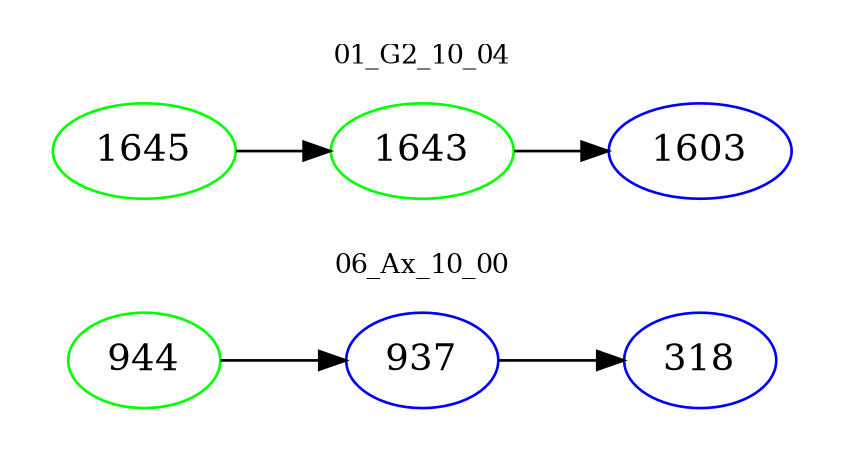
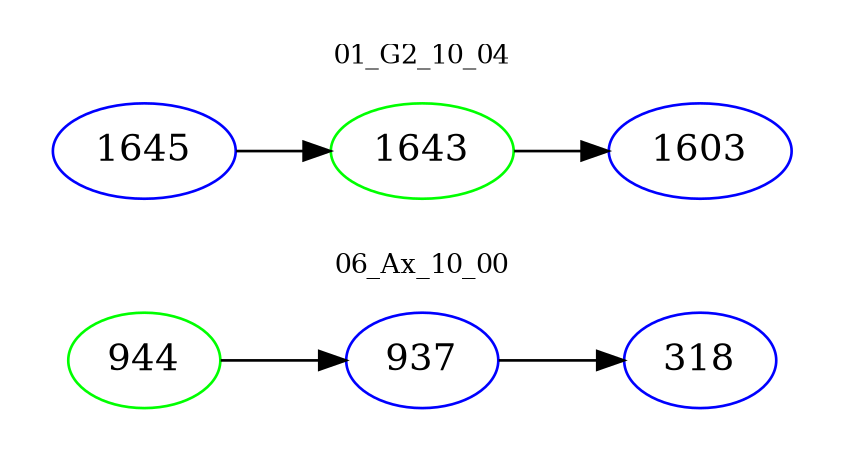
node "1645": color green -> blue
